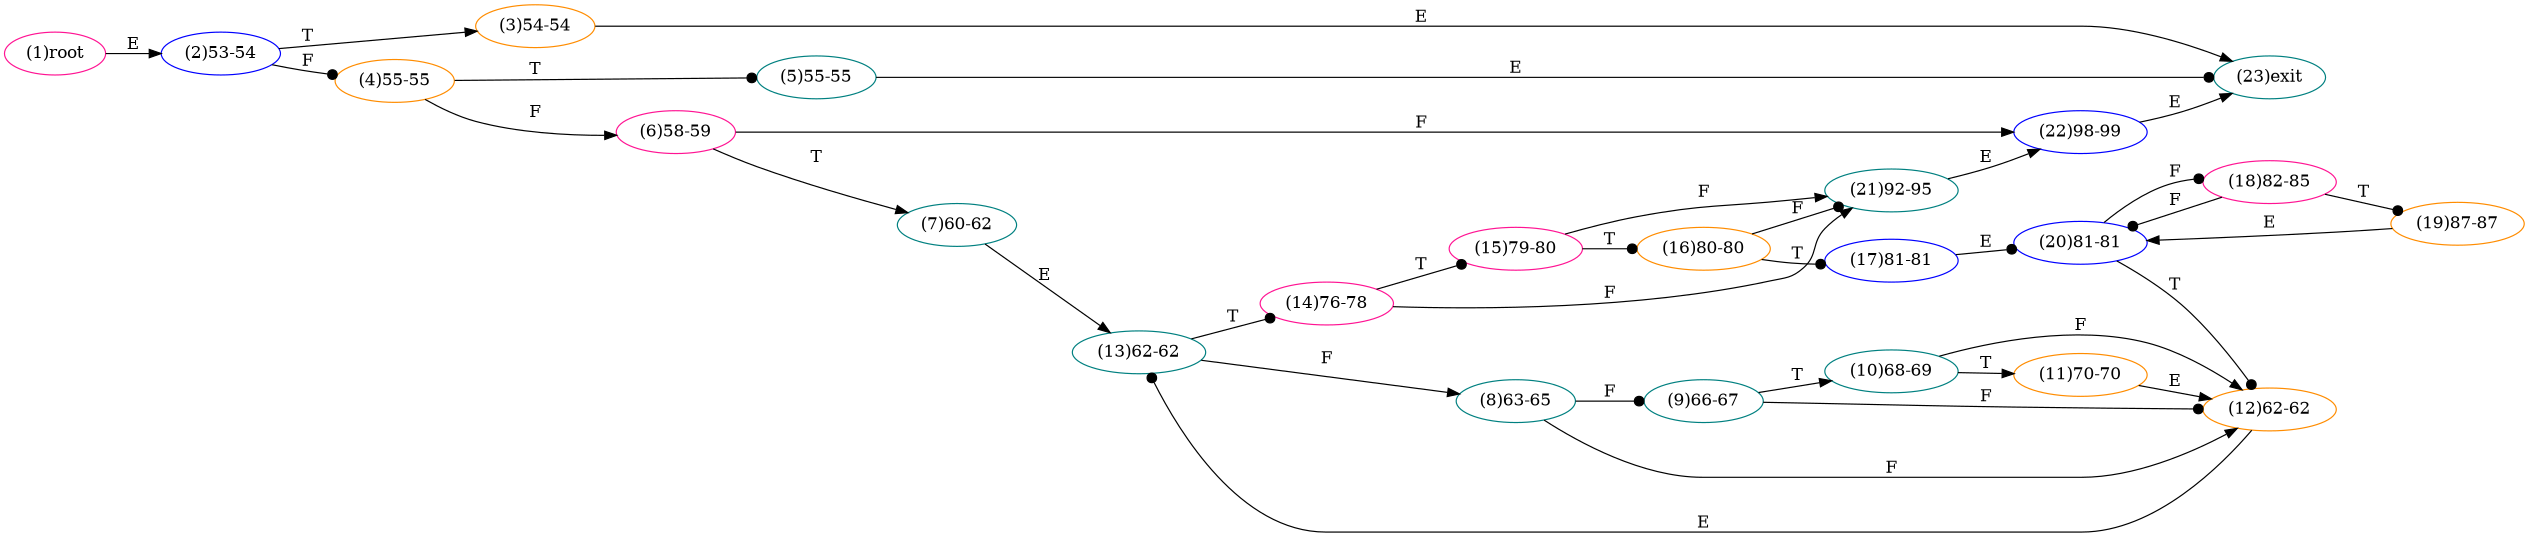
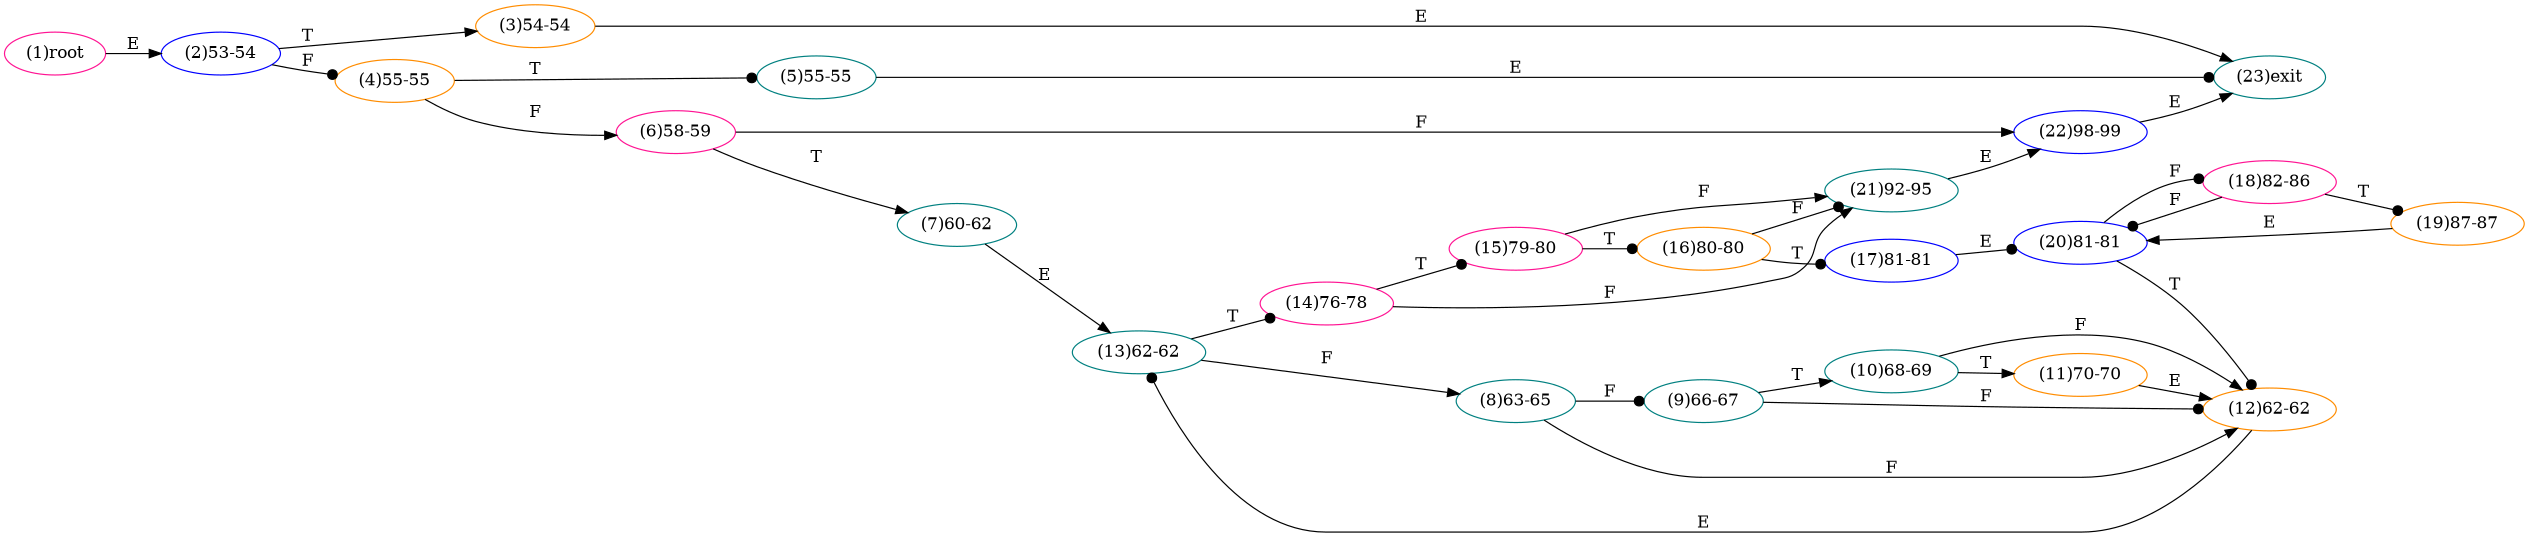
node "(18)82-85": label "(18)82-85" -> "(18)82-86"
